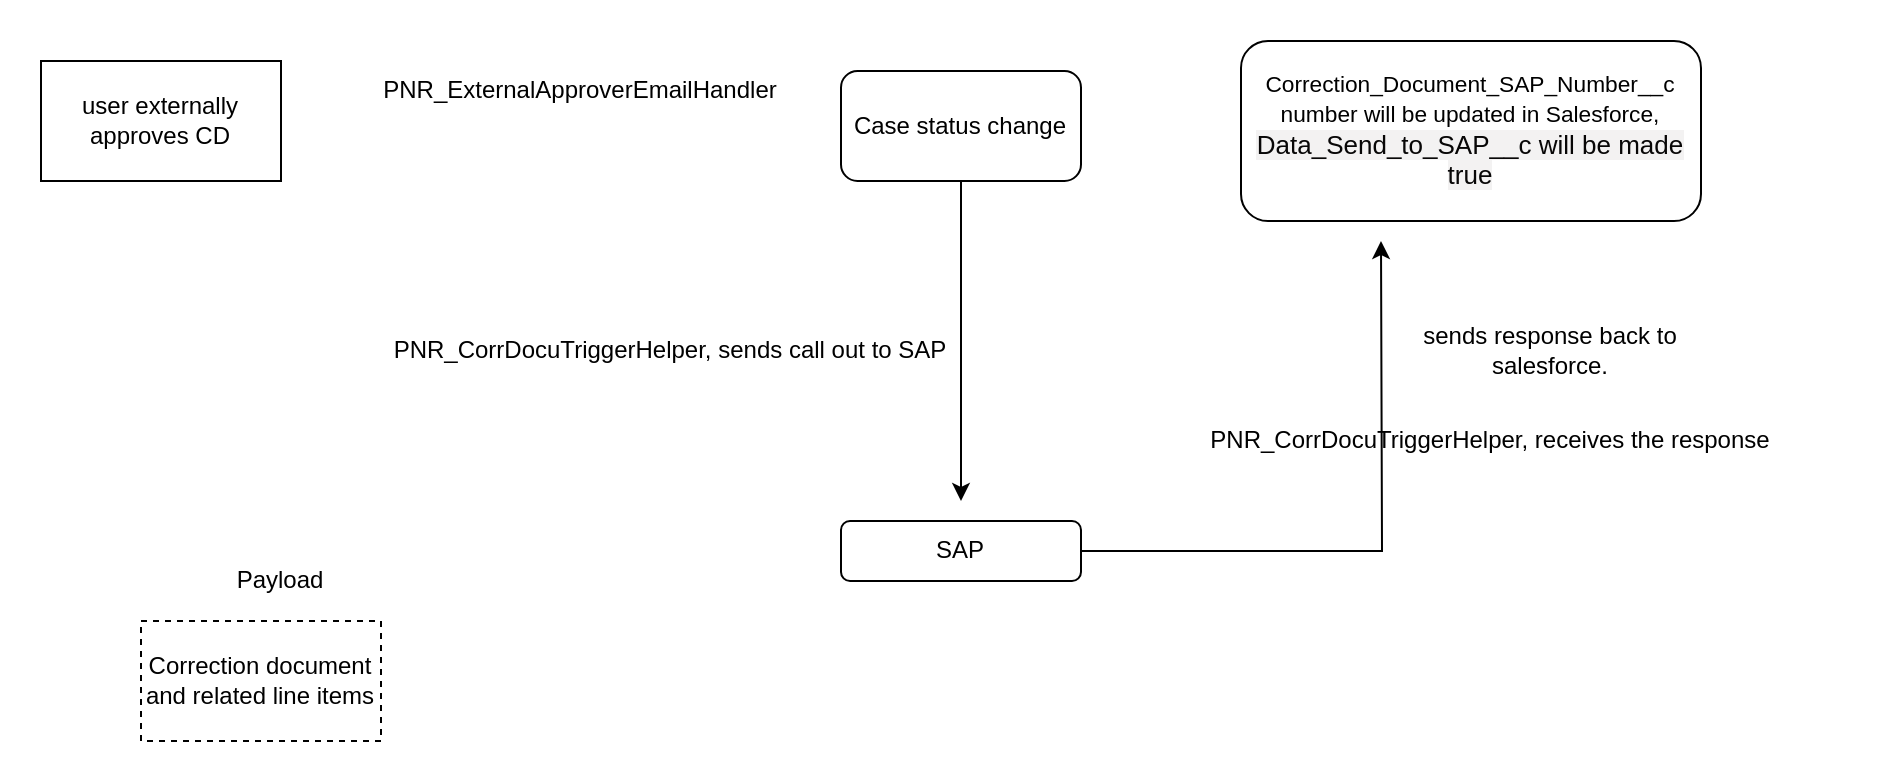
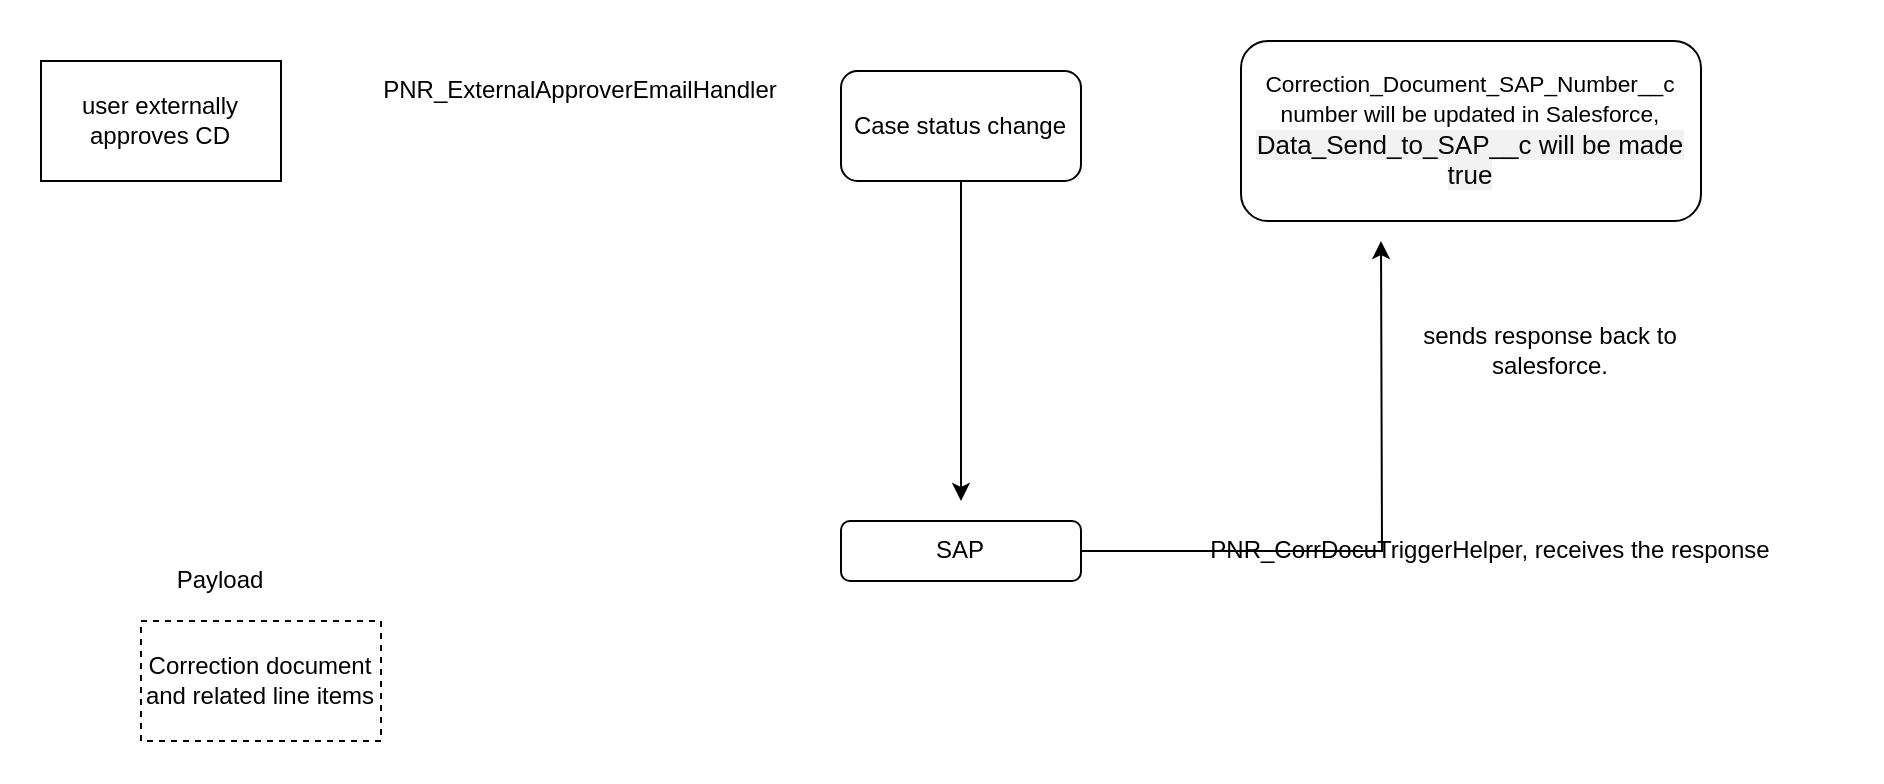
node "PNR_CorrDocuTriggerHelper, sends call out to SAP": removed
node "PNR_CorrDocuTriggerHelper, receives the response": moved (1491, 441) -> (1491, 551)
node "Payload": moved (281, 581) -> (221, 581)
